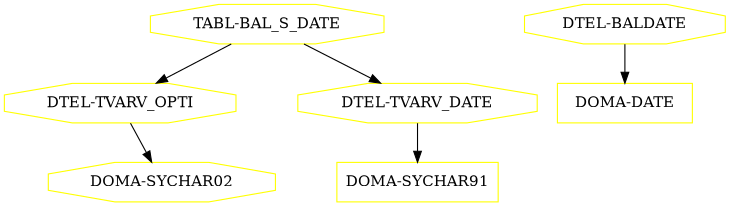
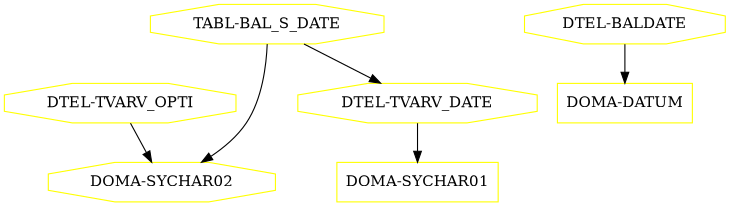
edge "TABL-BAL_S_DATE" -> "DTEL-TVARV_OPTI": now "TABL-BAL_S_DATE" -> "DOMA-SYCHAR02"
node "DOMA-DATE": label "DOMA-DATE" -> "DOMA-DATUM"
node "DOMA-SYCHAR91": label "DOMA-SYCHAR91" -> "DOMA-SYCHAR01"
